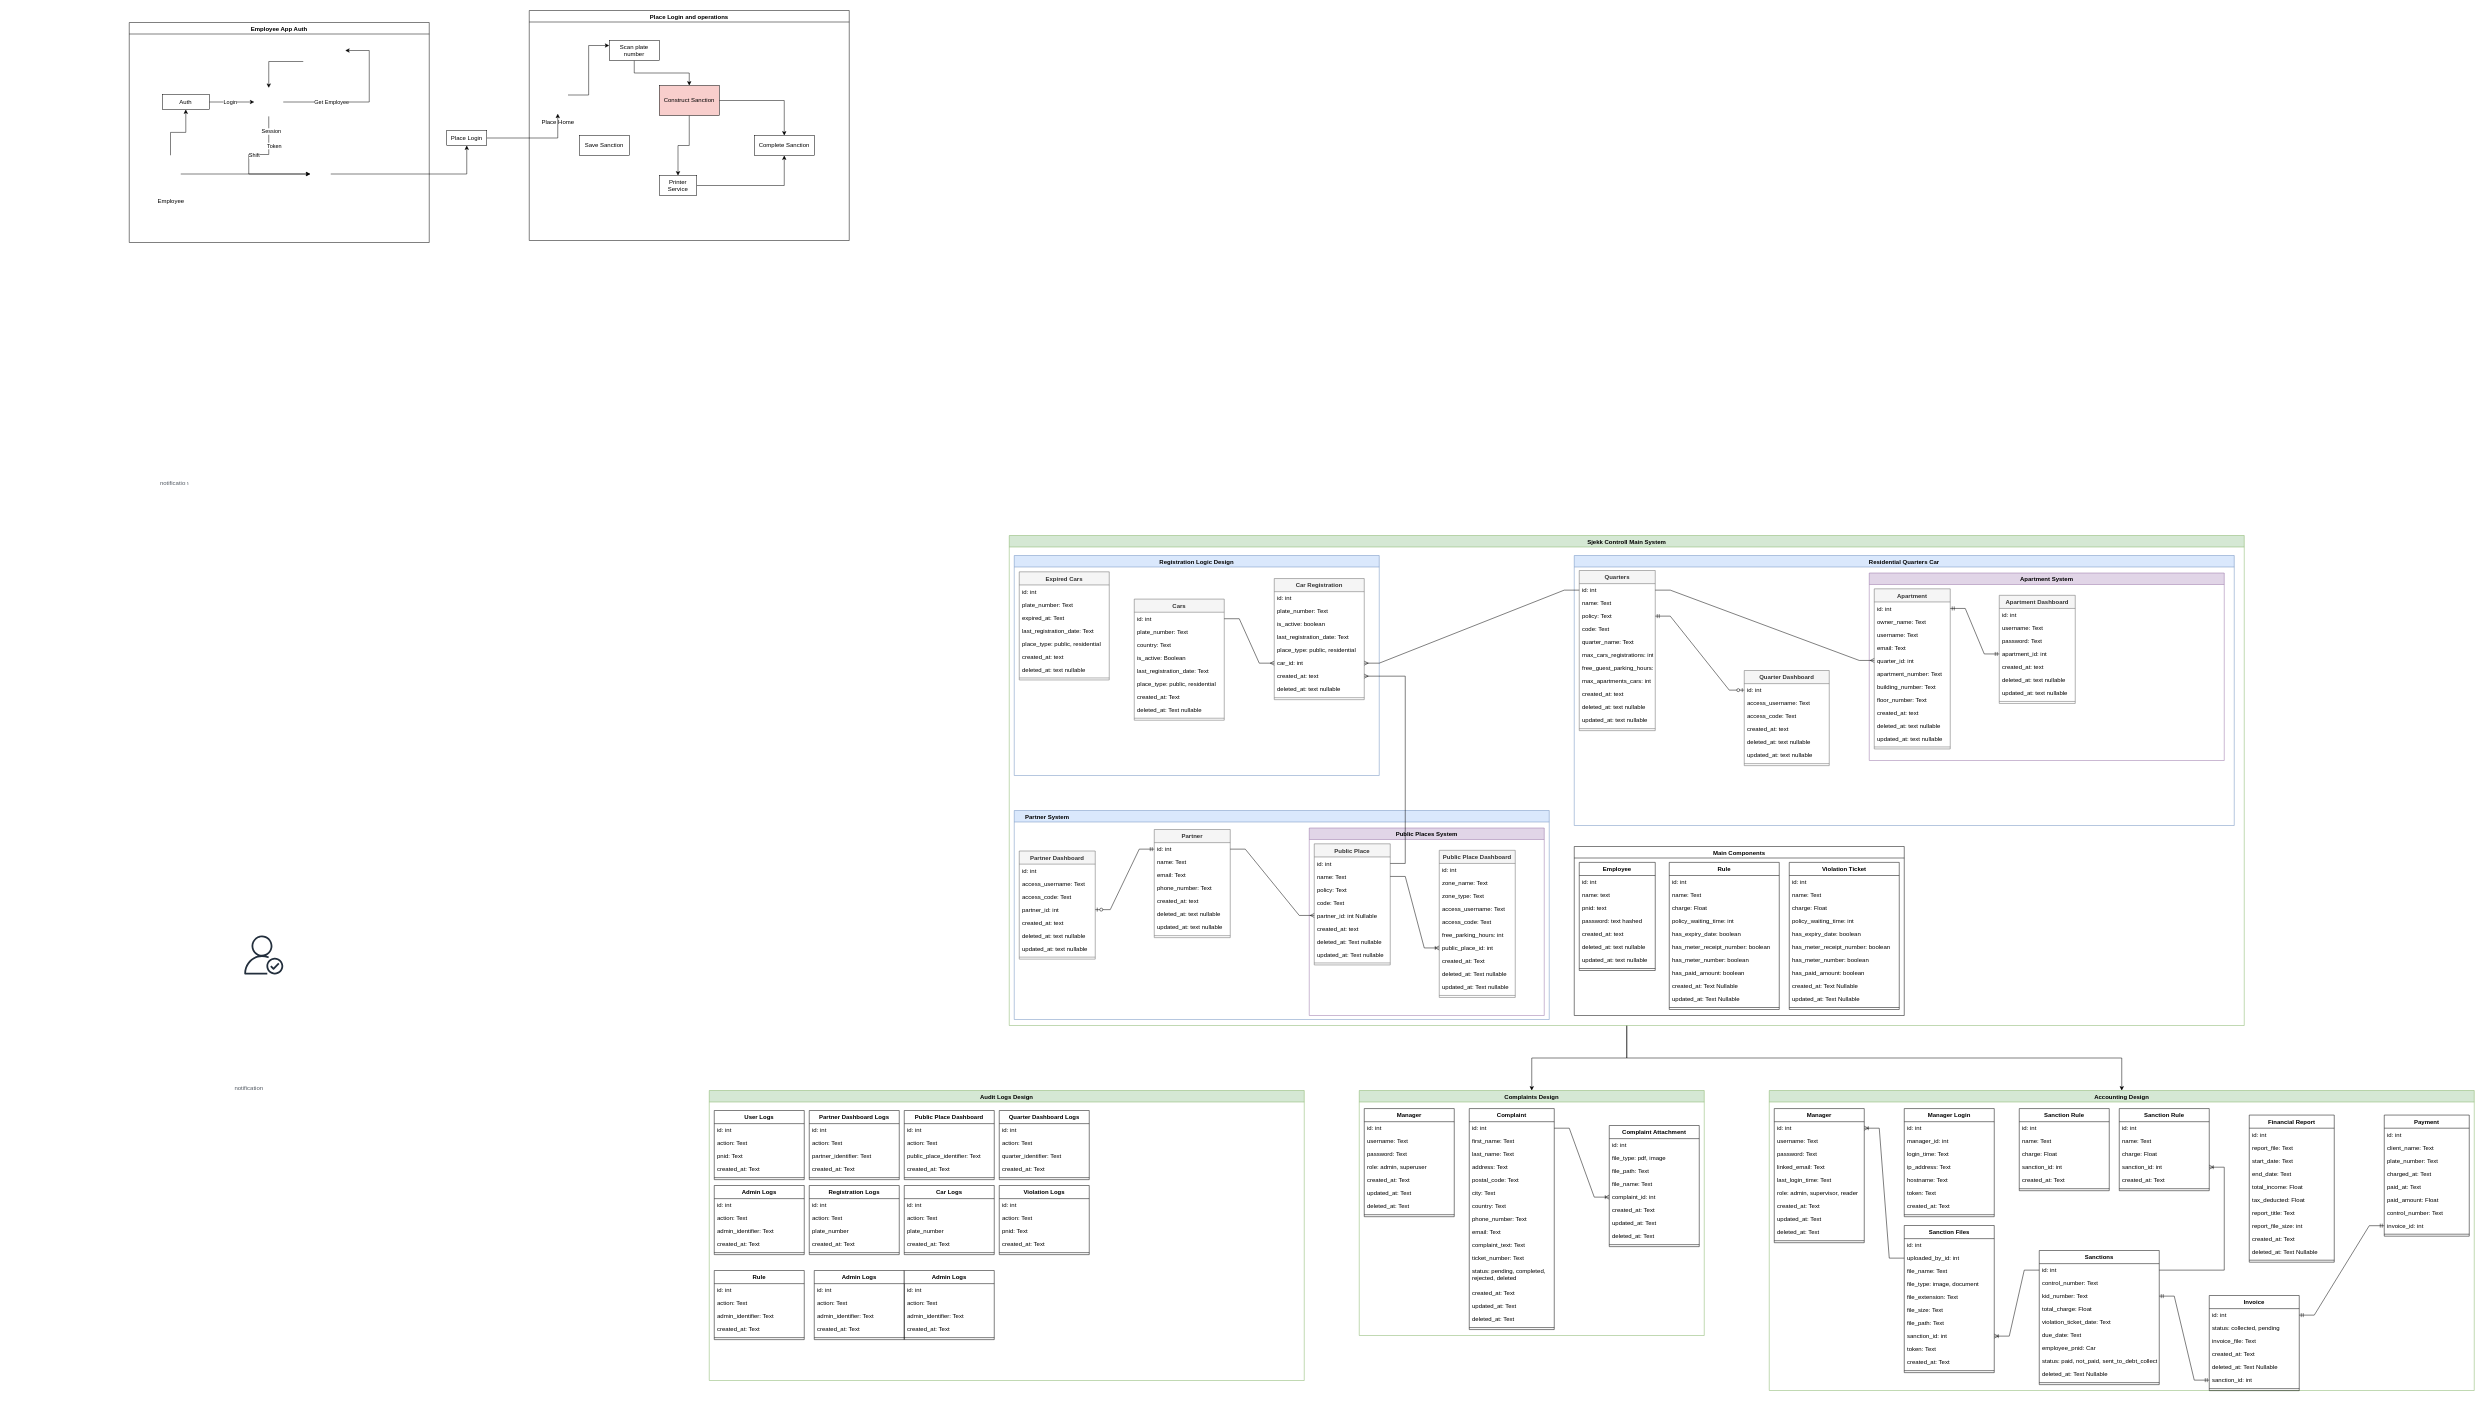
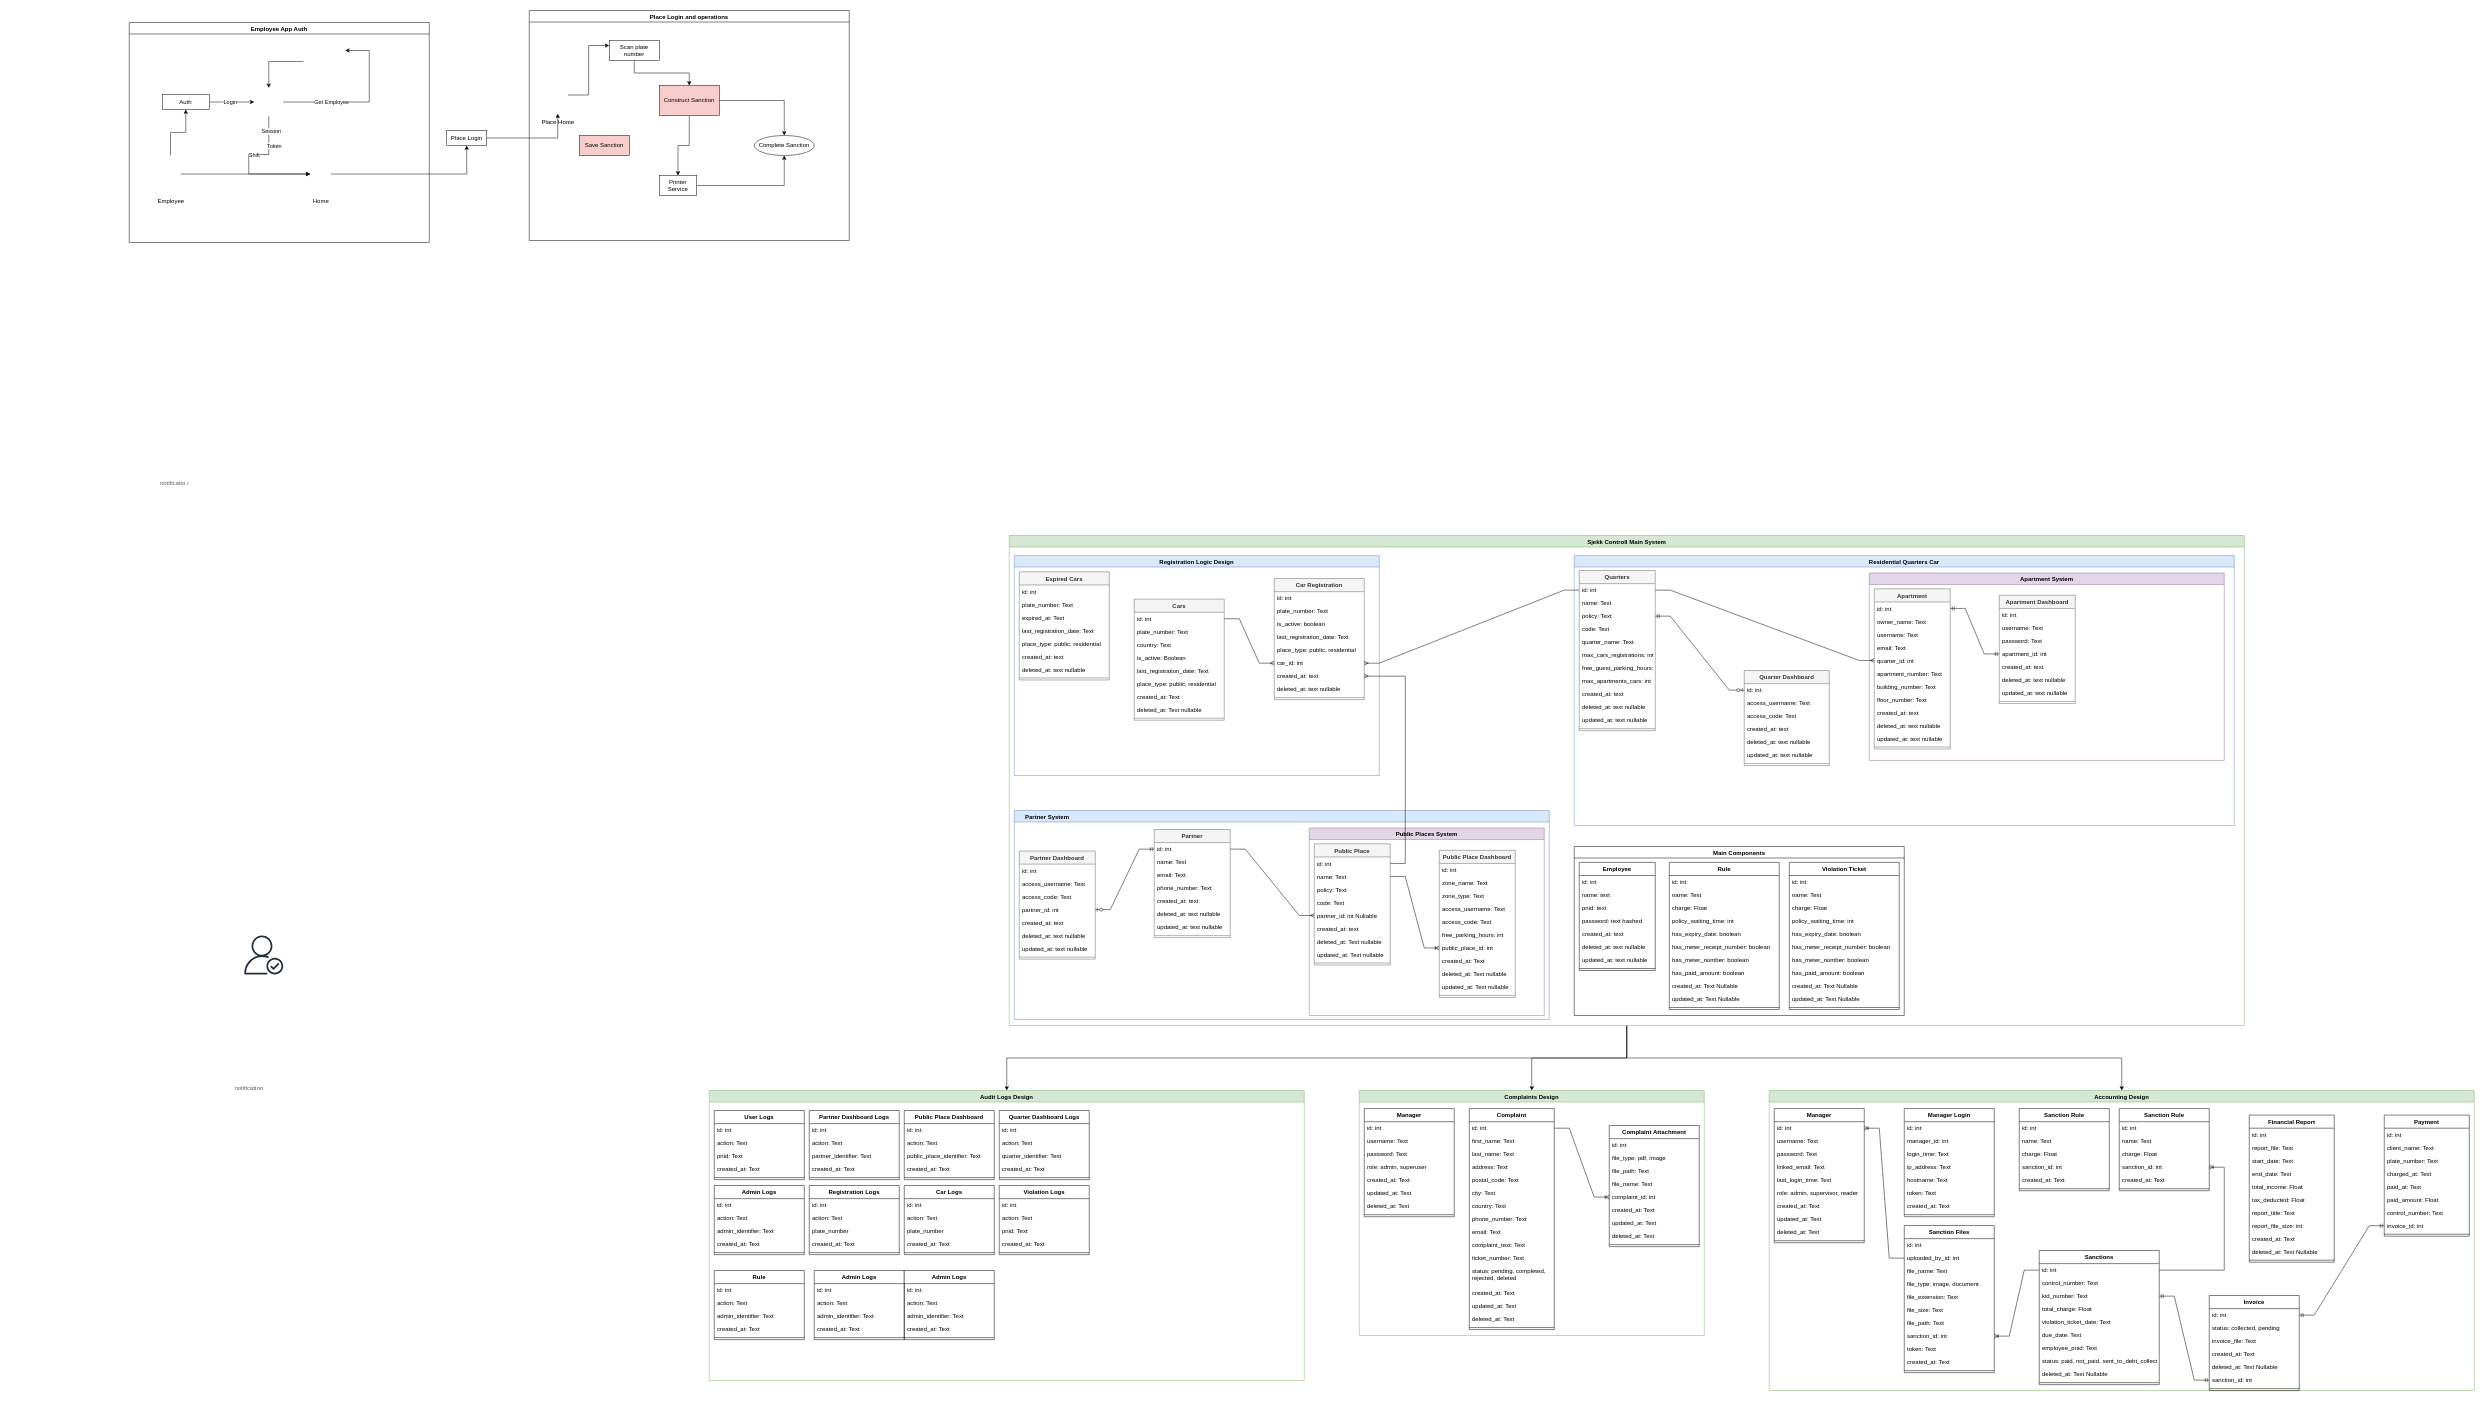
node "Save Sanction": fillcolor #ffffff -> #f8cecc
node "Complete Sanction": shape rectangle -> ellipse
node "Home": added
edge "Sjekk Controll Main System" -> "Audit Logs Design": added
node "employee_pnid: Car": label "employee_pnid: Car" -> "employee_pnid: Text"
